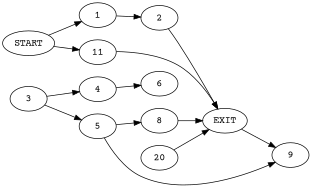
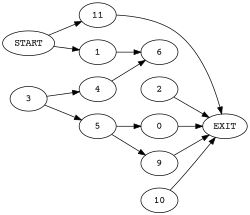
edge "1" -> "2": now "1" -> "6"
node "8": label "8" -> "0"
edge "EXIT" -> "9": reversed
node "20": label "20" -> "10"
